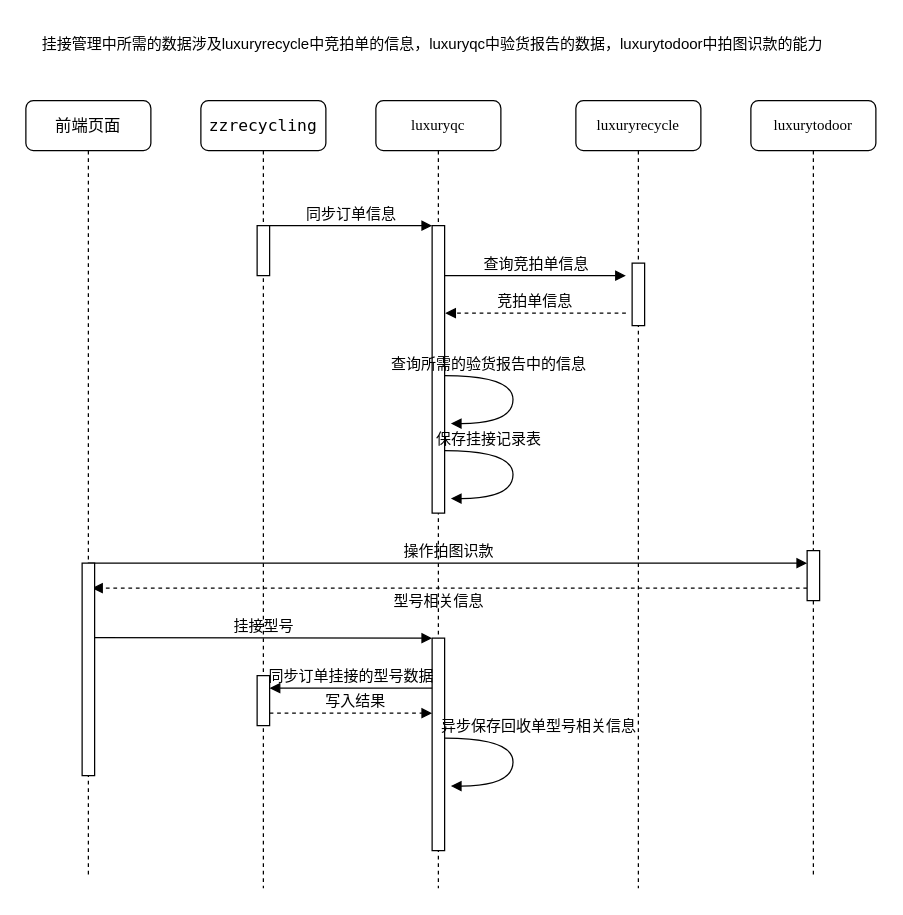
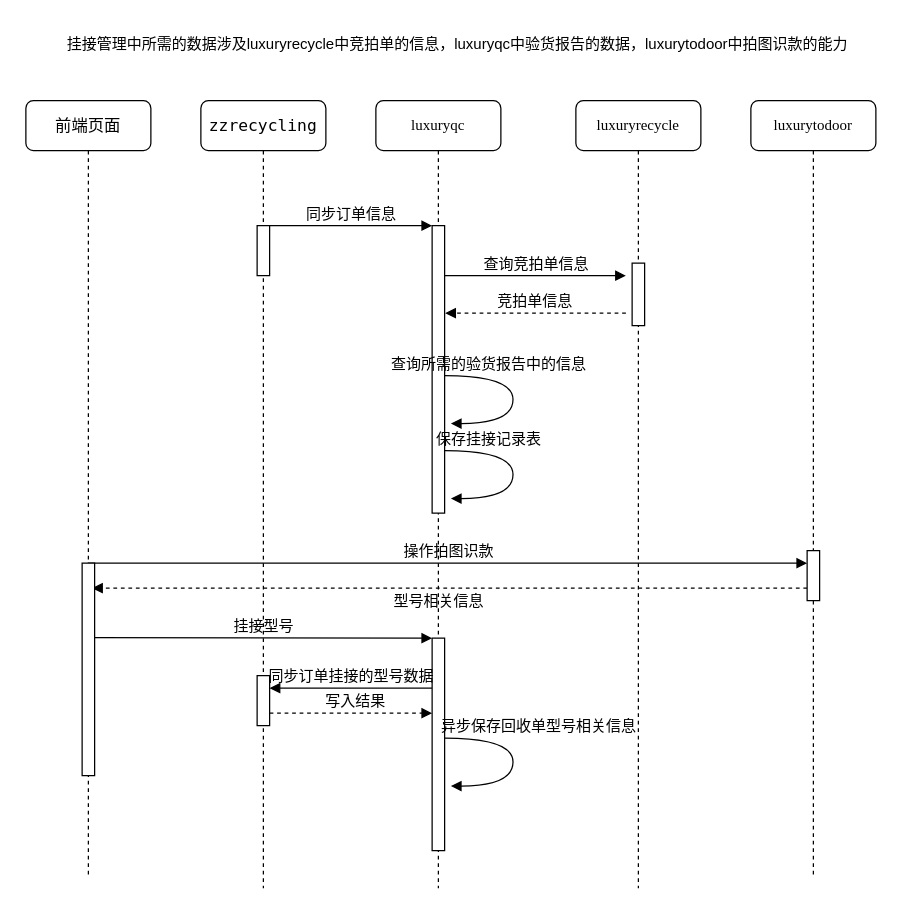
node "挂接管理中所需的数据涉及luxuryrecycle中竞拍单的信息，luxuryqc中验货报告的数据，luxurytodoor中拍图识款的能力": moved (432, 44) -> (457, 44)
